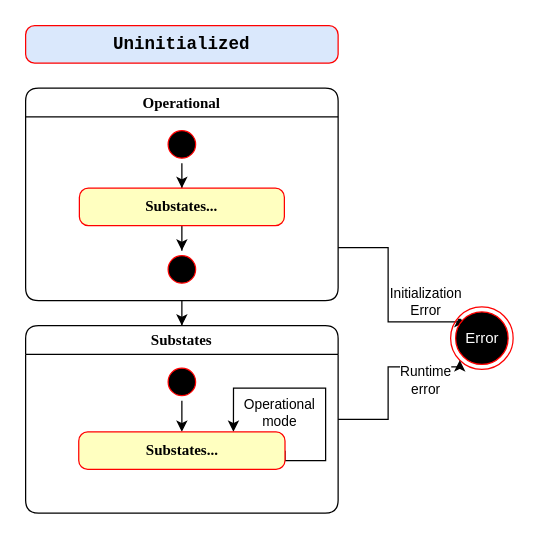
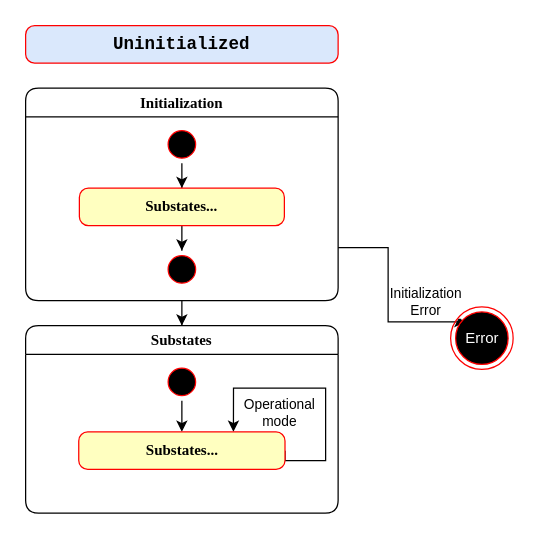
node "Operational": label "Operational" -> "Initialization"
edge "Substates" -> "Error": removed, label "Runtime error"
